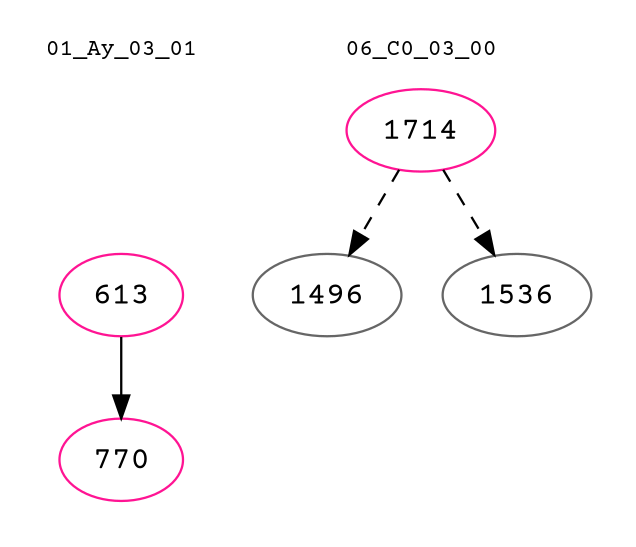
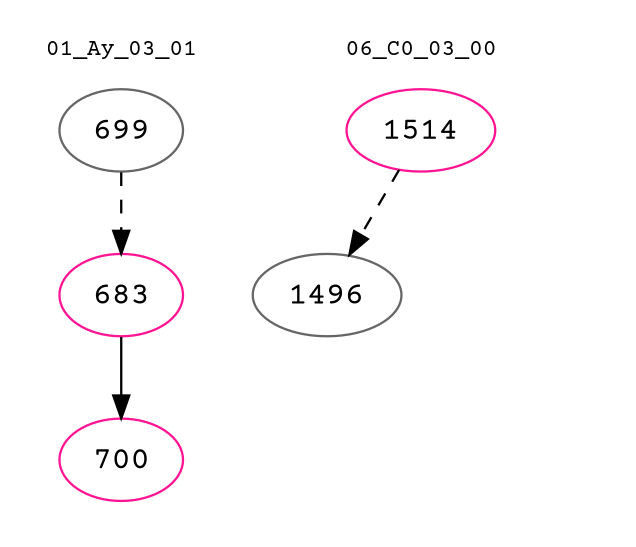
node "699": added
node "1714": label "1714" -> "1514"
node "613": label "613" -> "683"
node "1536": removed
node "770": label "770" -> "700"
